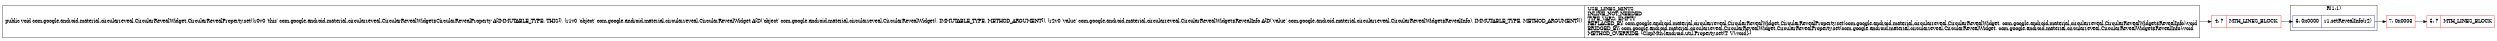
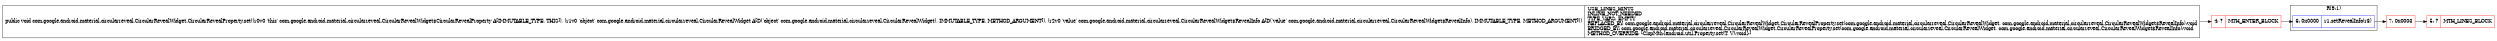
cluster "R(1:1)": label "R(1:1)" -> "R(9:1)"
node "4: ?": text "MTH_LINES_BLOCK" -> "MTH_ENTER_BLOCK"
node "6: 0x0000": text "r1.setRevealInfo(r2)" -> "r1.setRevealInfo(r8)"
